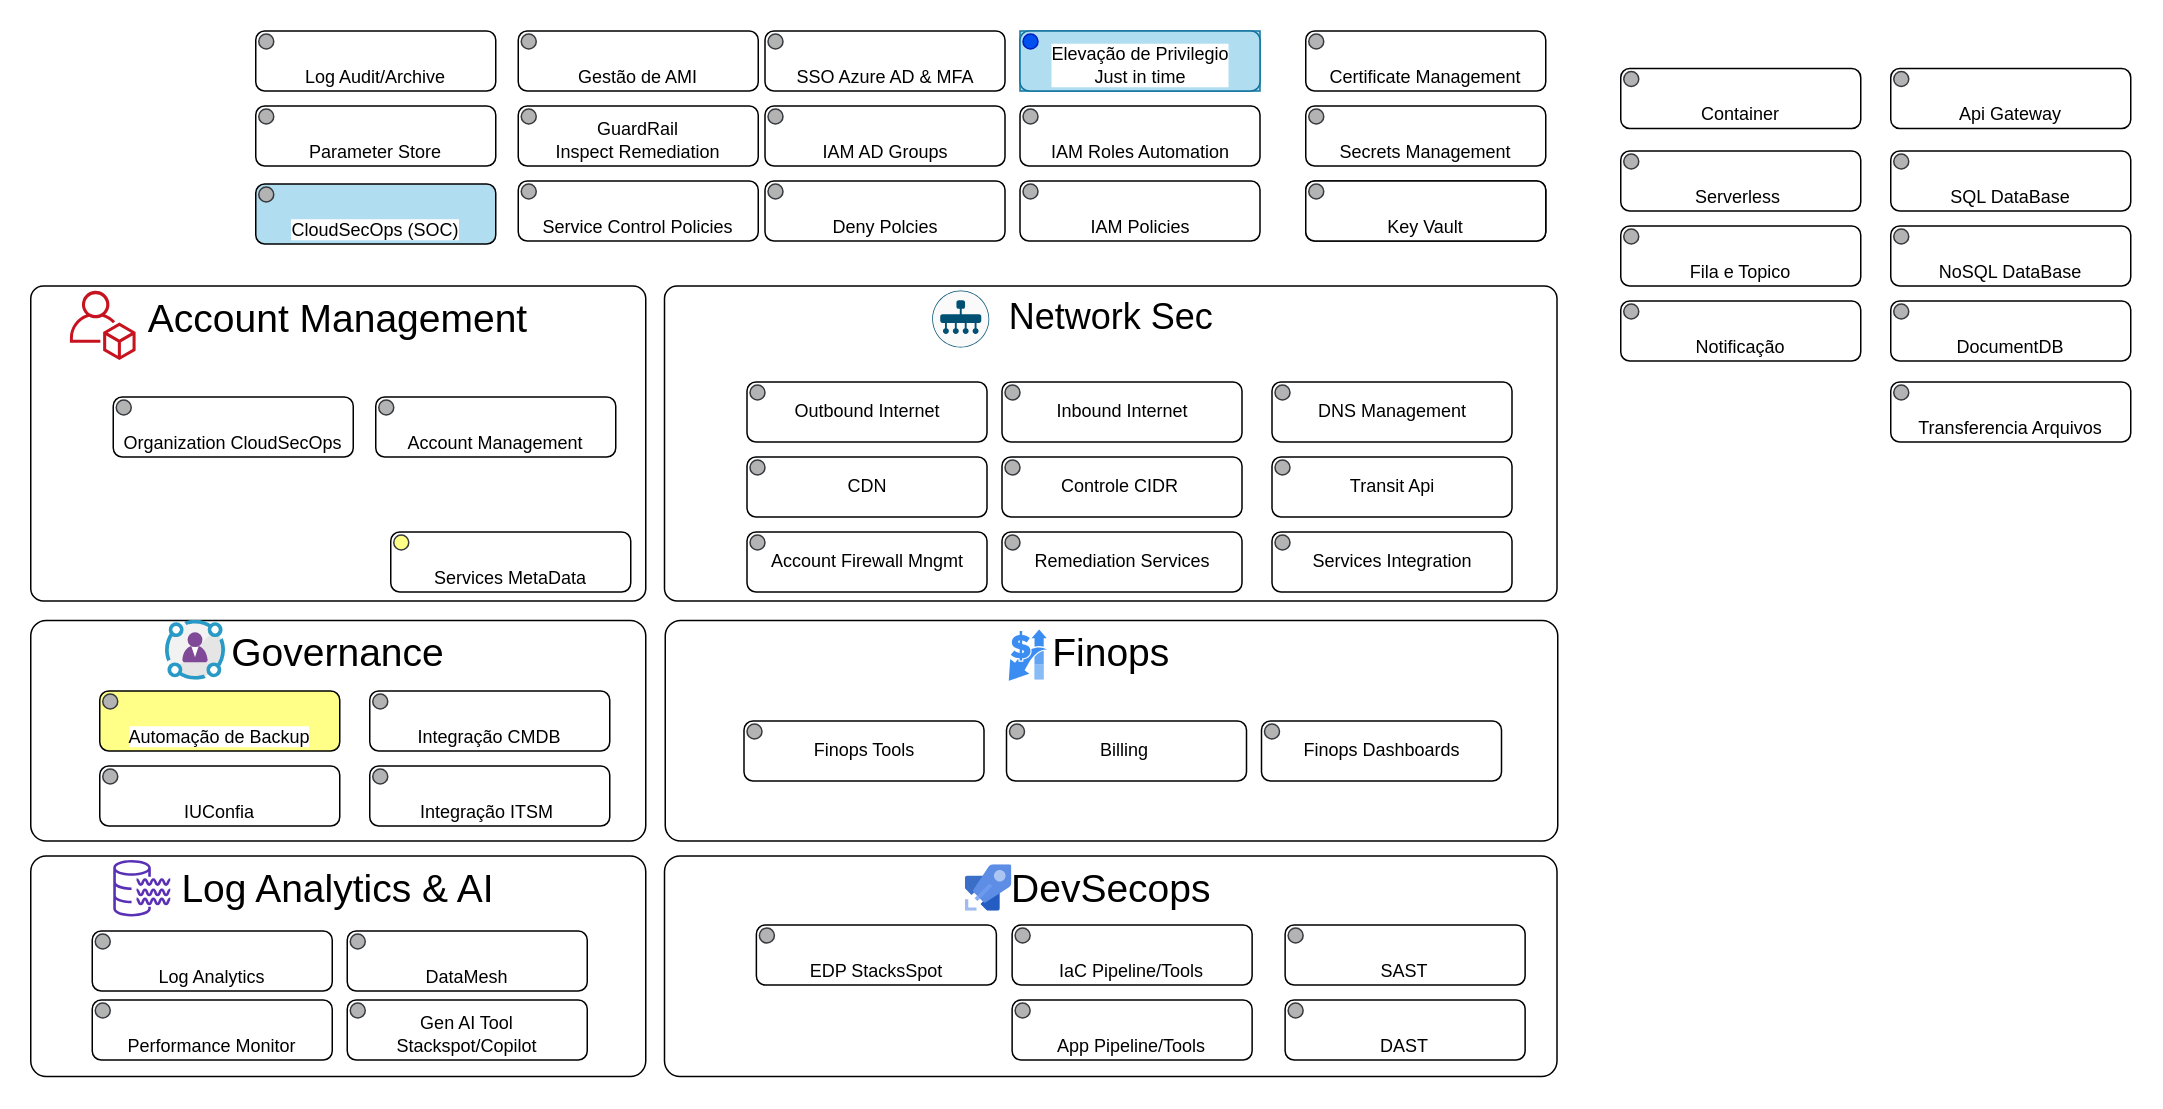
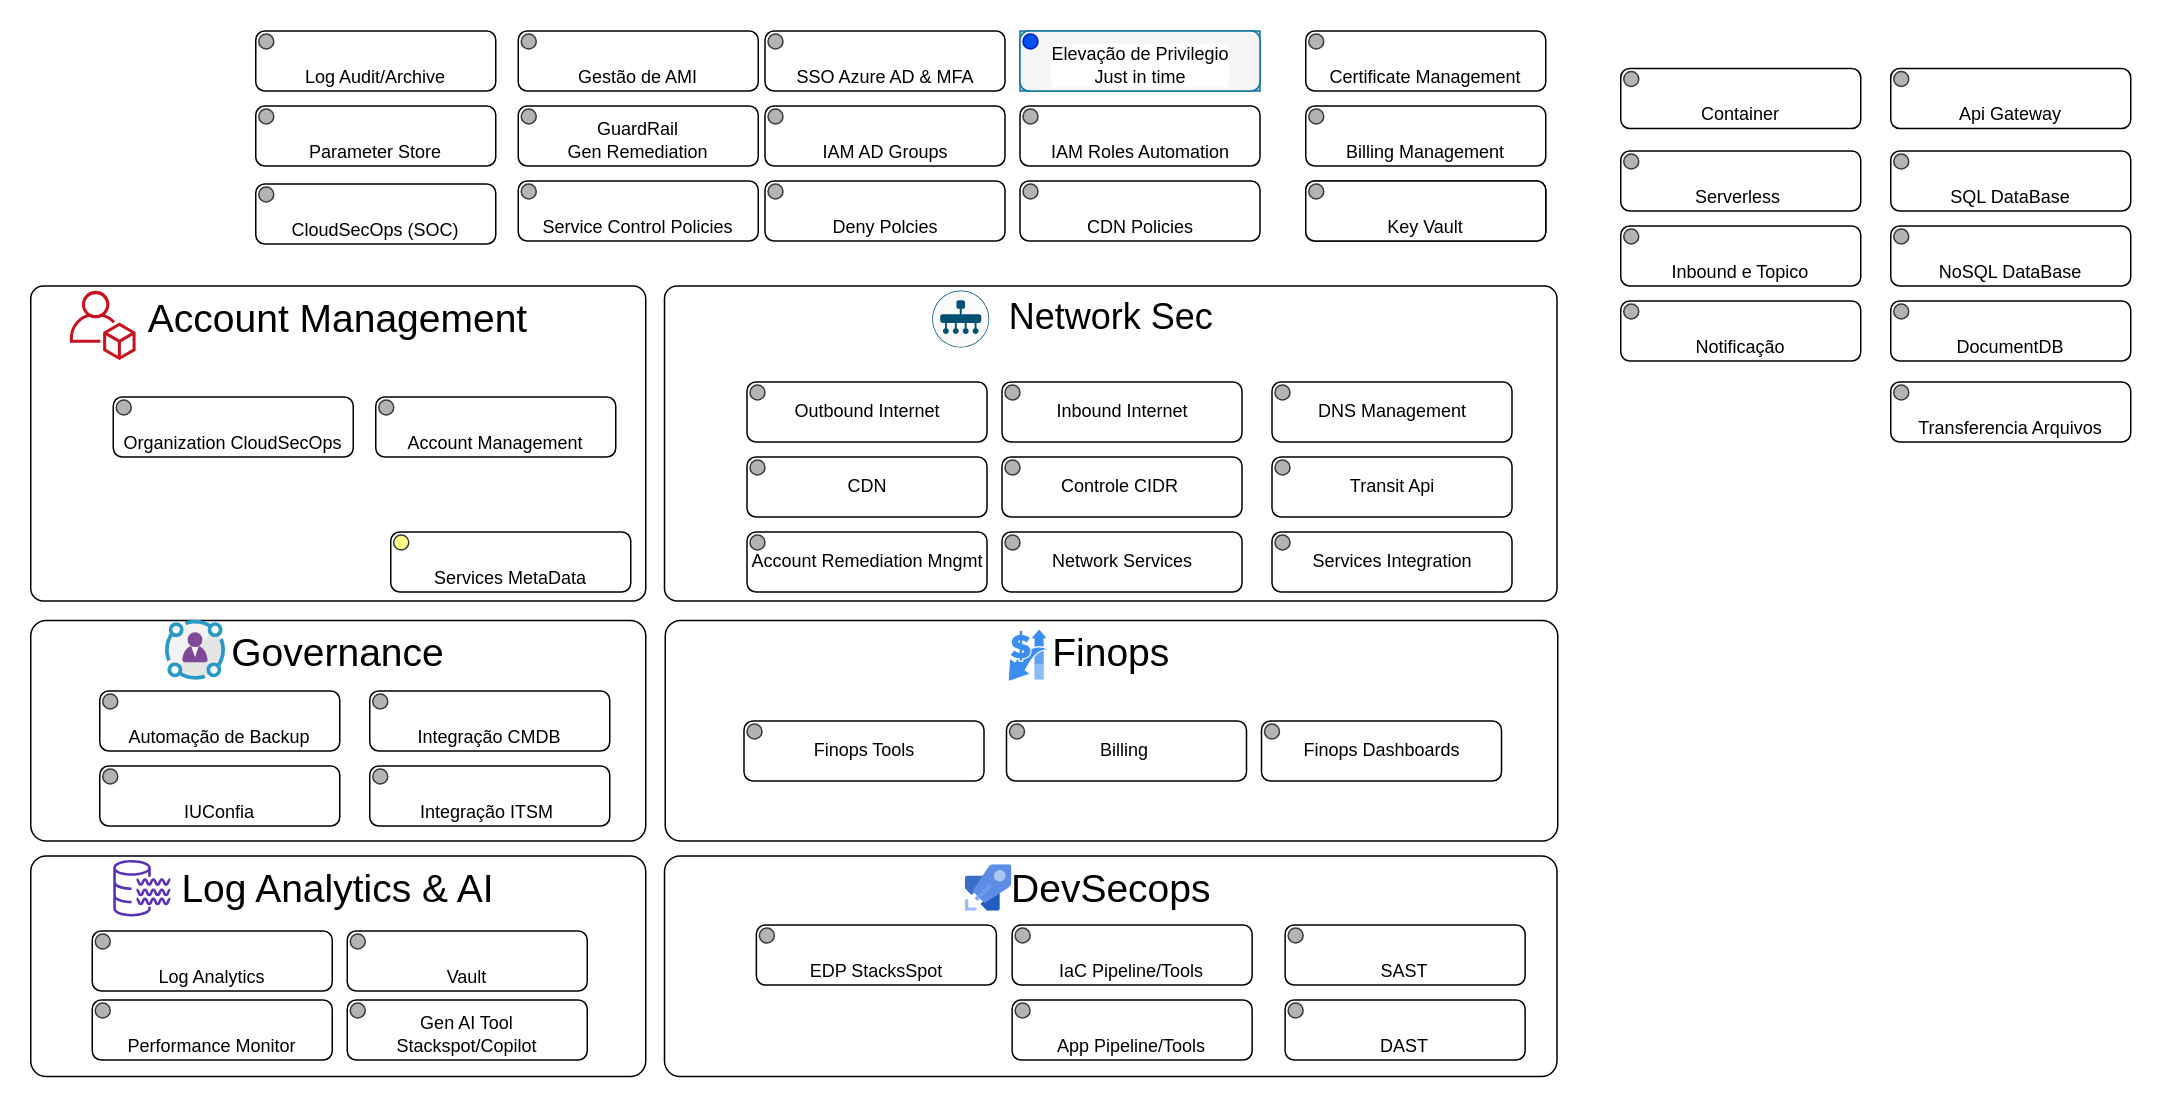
node "Elevação de Privilegio Just in time": fillcolor #b1ddf0 -> #f5f5f5
node "GuardRail Inspect Remediation": label "GuardRail Inspect Remediation" -> "GuardRail Gen Remediation"
node "Secrets Management": label "Secrets Management" -> "Billing Management"
node "CloudSecOps (SOC)": fillcolor #b1ddf0 -> #ffffff
node "IAM Policies": label "IAM Policies" -> "CDN Policies"
node "Fila e Topico": label "Fila e Topico" -> "Inbound e Topico"
node "Account Firewall Mngmt": label "Account Firewall Mngmt" -> "Account Remediation Mngmt"
node "Remediation Services": label "Remediation Services" -> "Network Services"
node "Automação de Backup": fillcolor #ffff88 -> #ffffff
node "DataMesh": label "DataMesh" -> "Vault"
